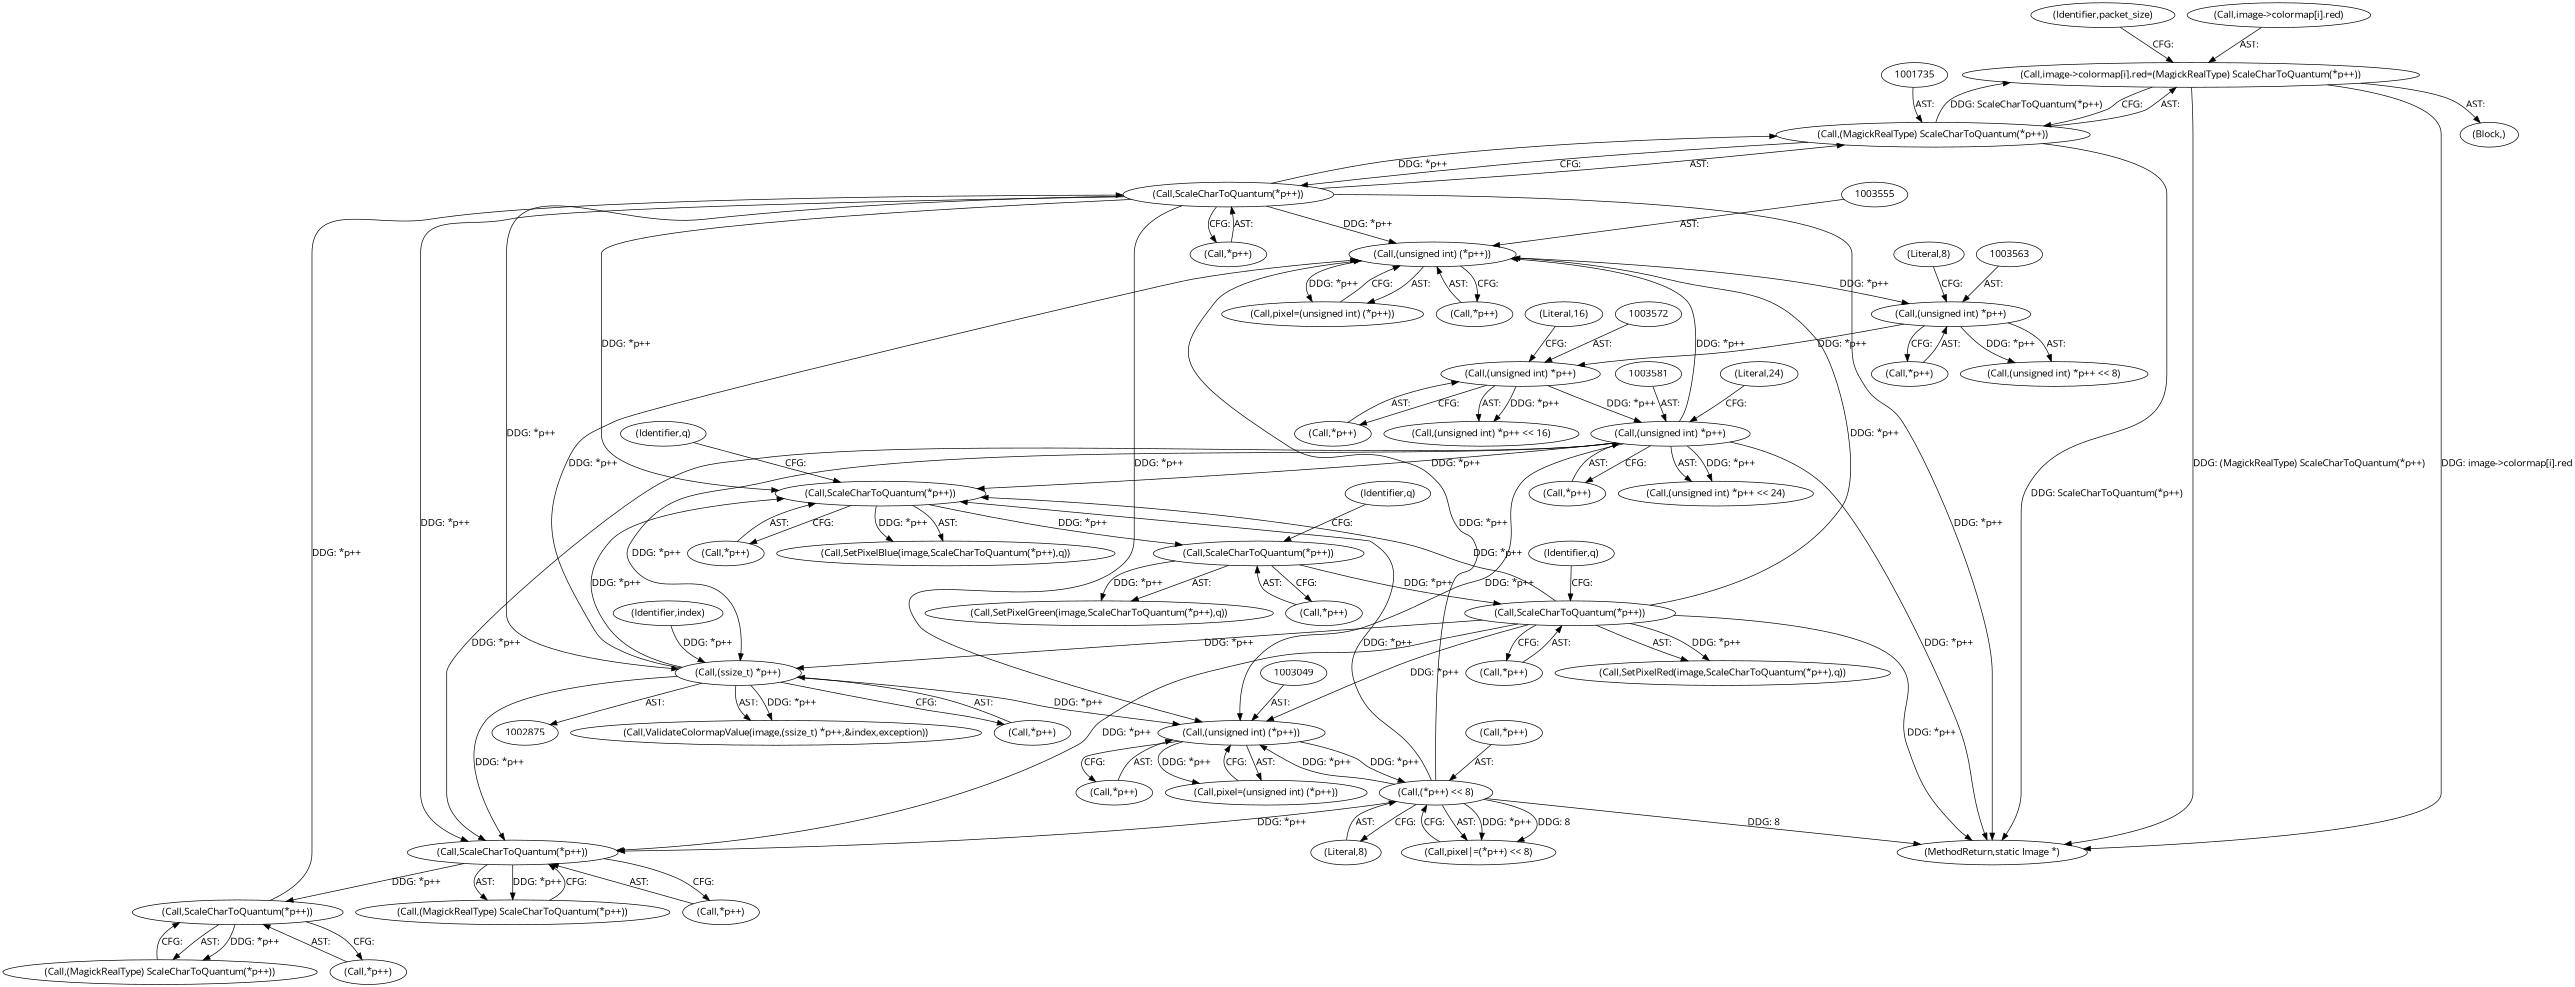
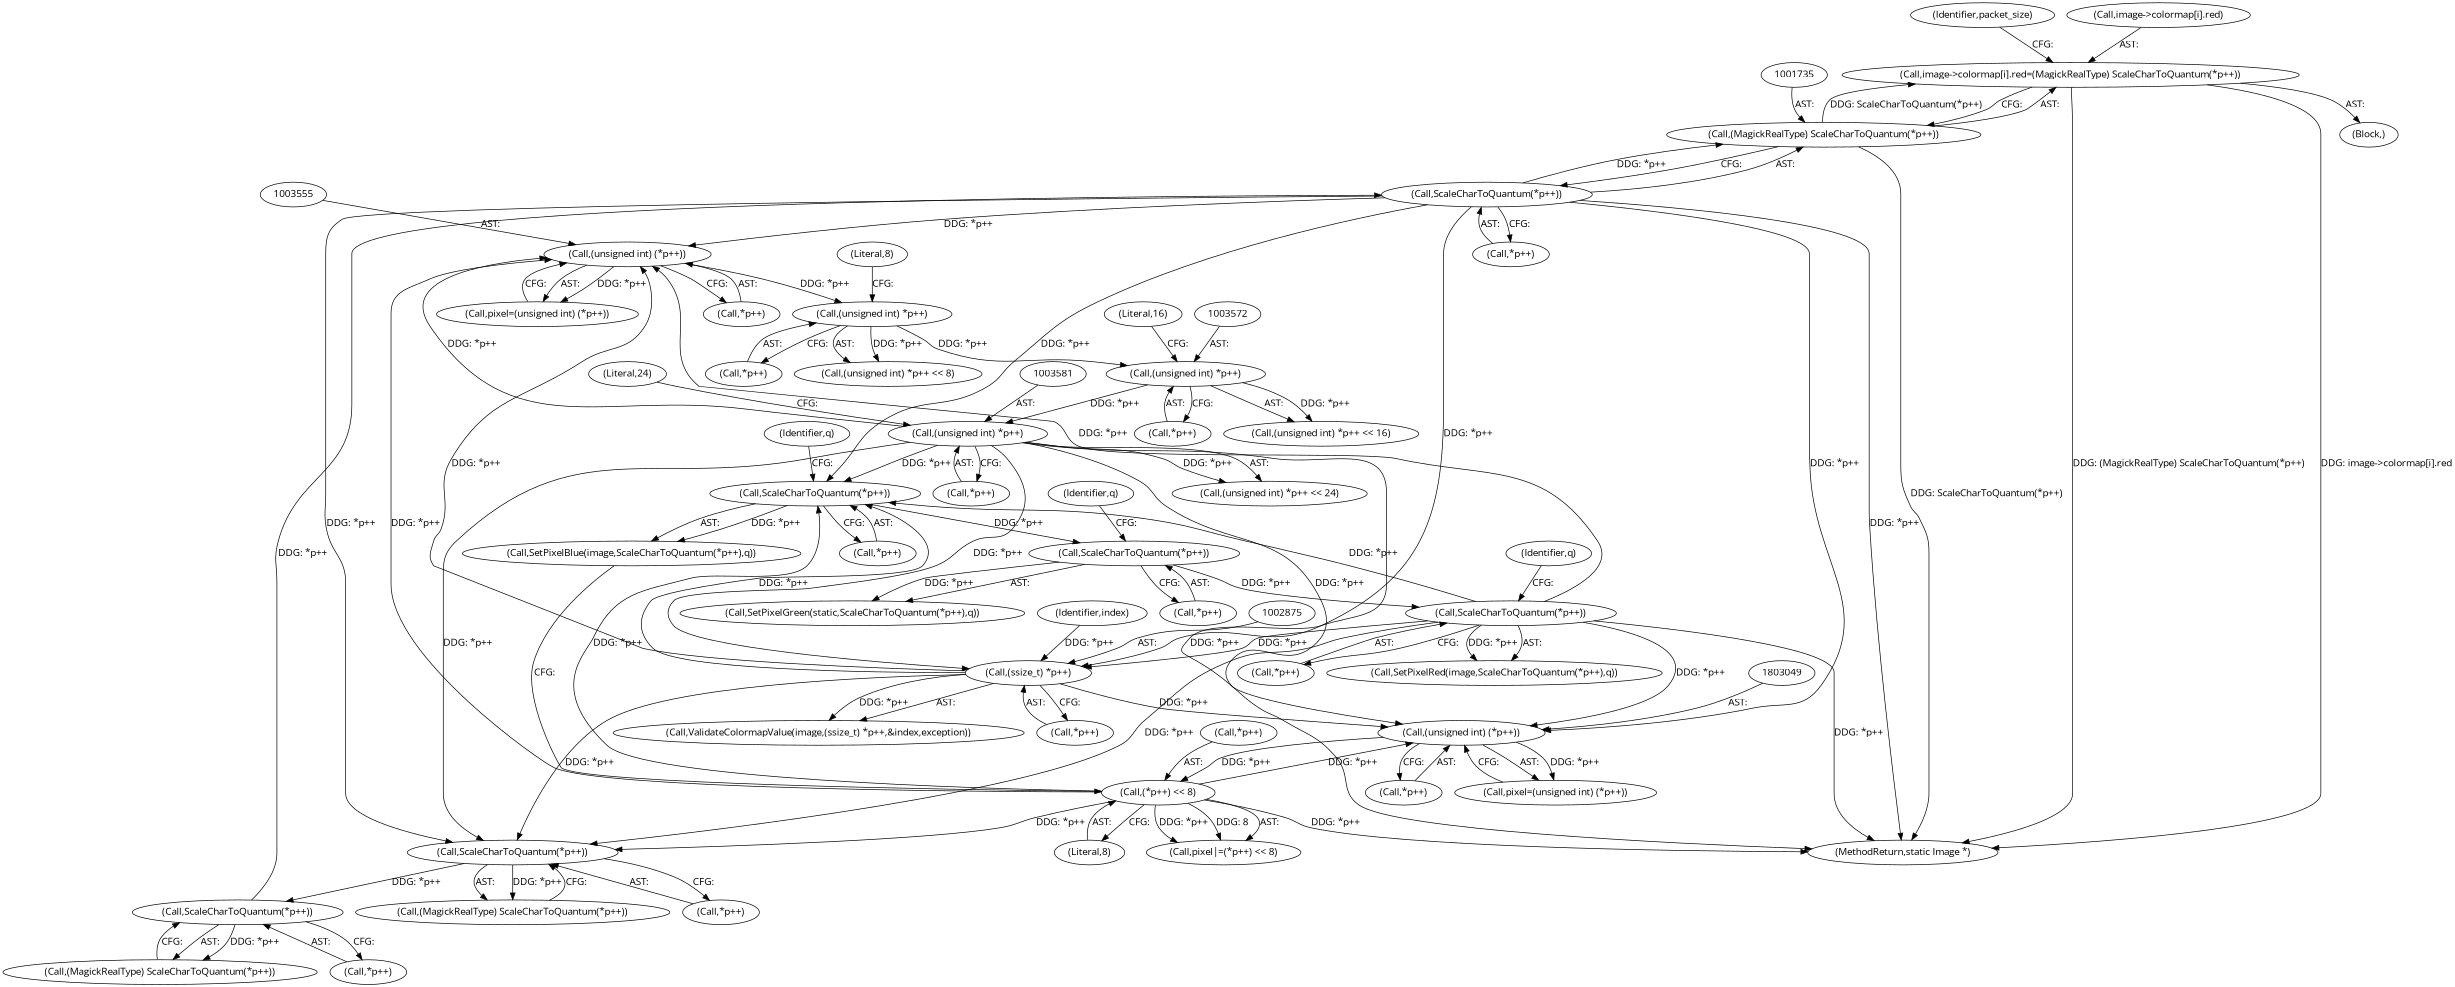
node "1003563": removed
node "(Call,SetPixelGreen(image,ScaleCharToQuantum(*p++),q))": label "(Call,SetPixelGreen(image,ScaleCharToQuantum(*p++),q))" -> "(Call,SetPixelGreen(static,ScaleCharToQuantum(*p++),q))"
node "1003049": label "1003049" -> "1803049"
edge "(Call,(ssize_t) *p++)" -> "1002875": reversed
edge "(Call,(*p++) << 8)" -> "(MethodReturn,static Image *)": label "DDG: 8" -> "DDG: *p++"
edge "(Call,pixel|=(*p++) << 8)" -> "(Call,(*p++) << 8)": now "(Call,SetPixelBlue(image,ScaleCharToQuantum(*p++),q))" -> "(Call,(*p++) << 8)"
